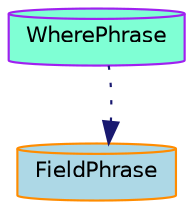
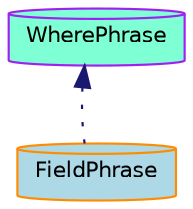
edge "WherePhrase" -> "FieldPhrase": reversed
